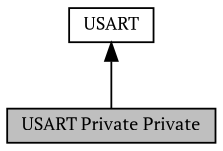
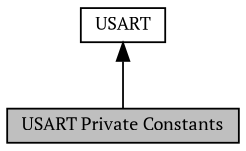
node "USART Private Private": label "USART Private Private" -> "USART Private Constants"
